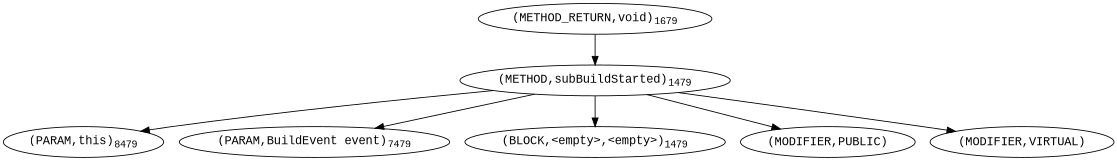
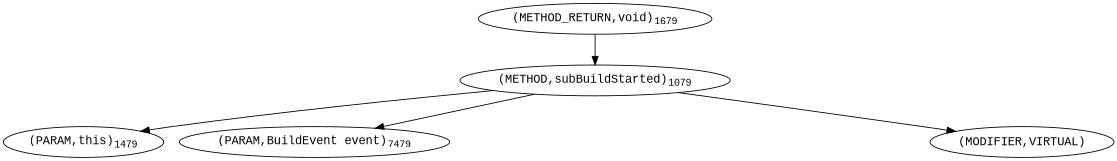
node "(METHOD,subBuildStarted)": text "1479" -> "1079"
node "(PARAM,this)": text "8479" -> "1479"
node "(BLOCK,<empty>,<empty>)": removed
node "(MODIFIER,PUBLIC)": removed
